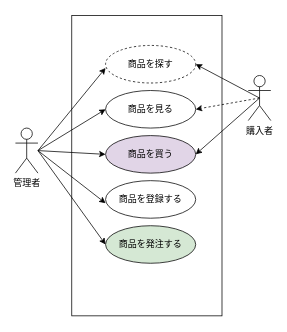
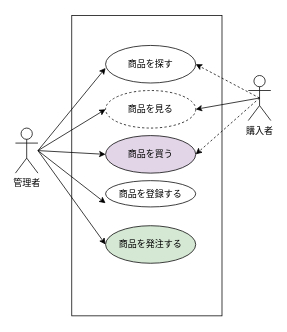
node "商品を探す": style dashed -> solid
edge "購入者" -> "商品を探す": style solid -> dashed
edge "購入者" -> "商品を見る": style dashed -> solid
node "商品を見る": style solid -> dashed
edge "購入者" -> "商品を買う": style solid -> dashed
node "商品を登録する": size 90x38 -> 90x26
